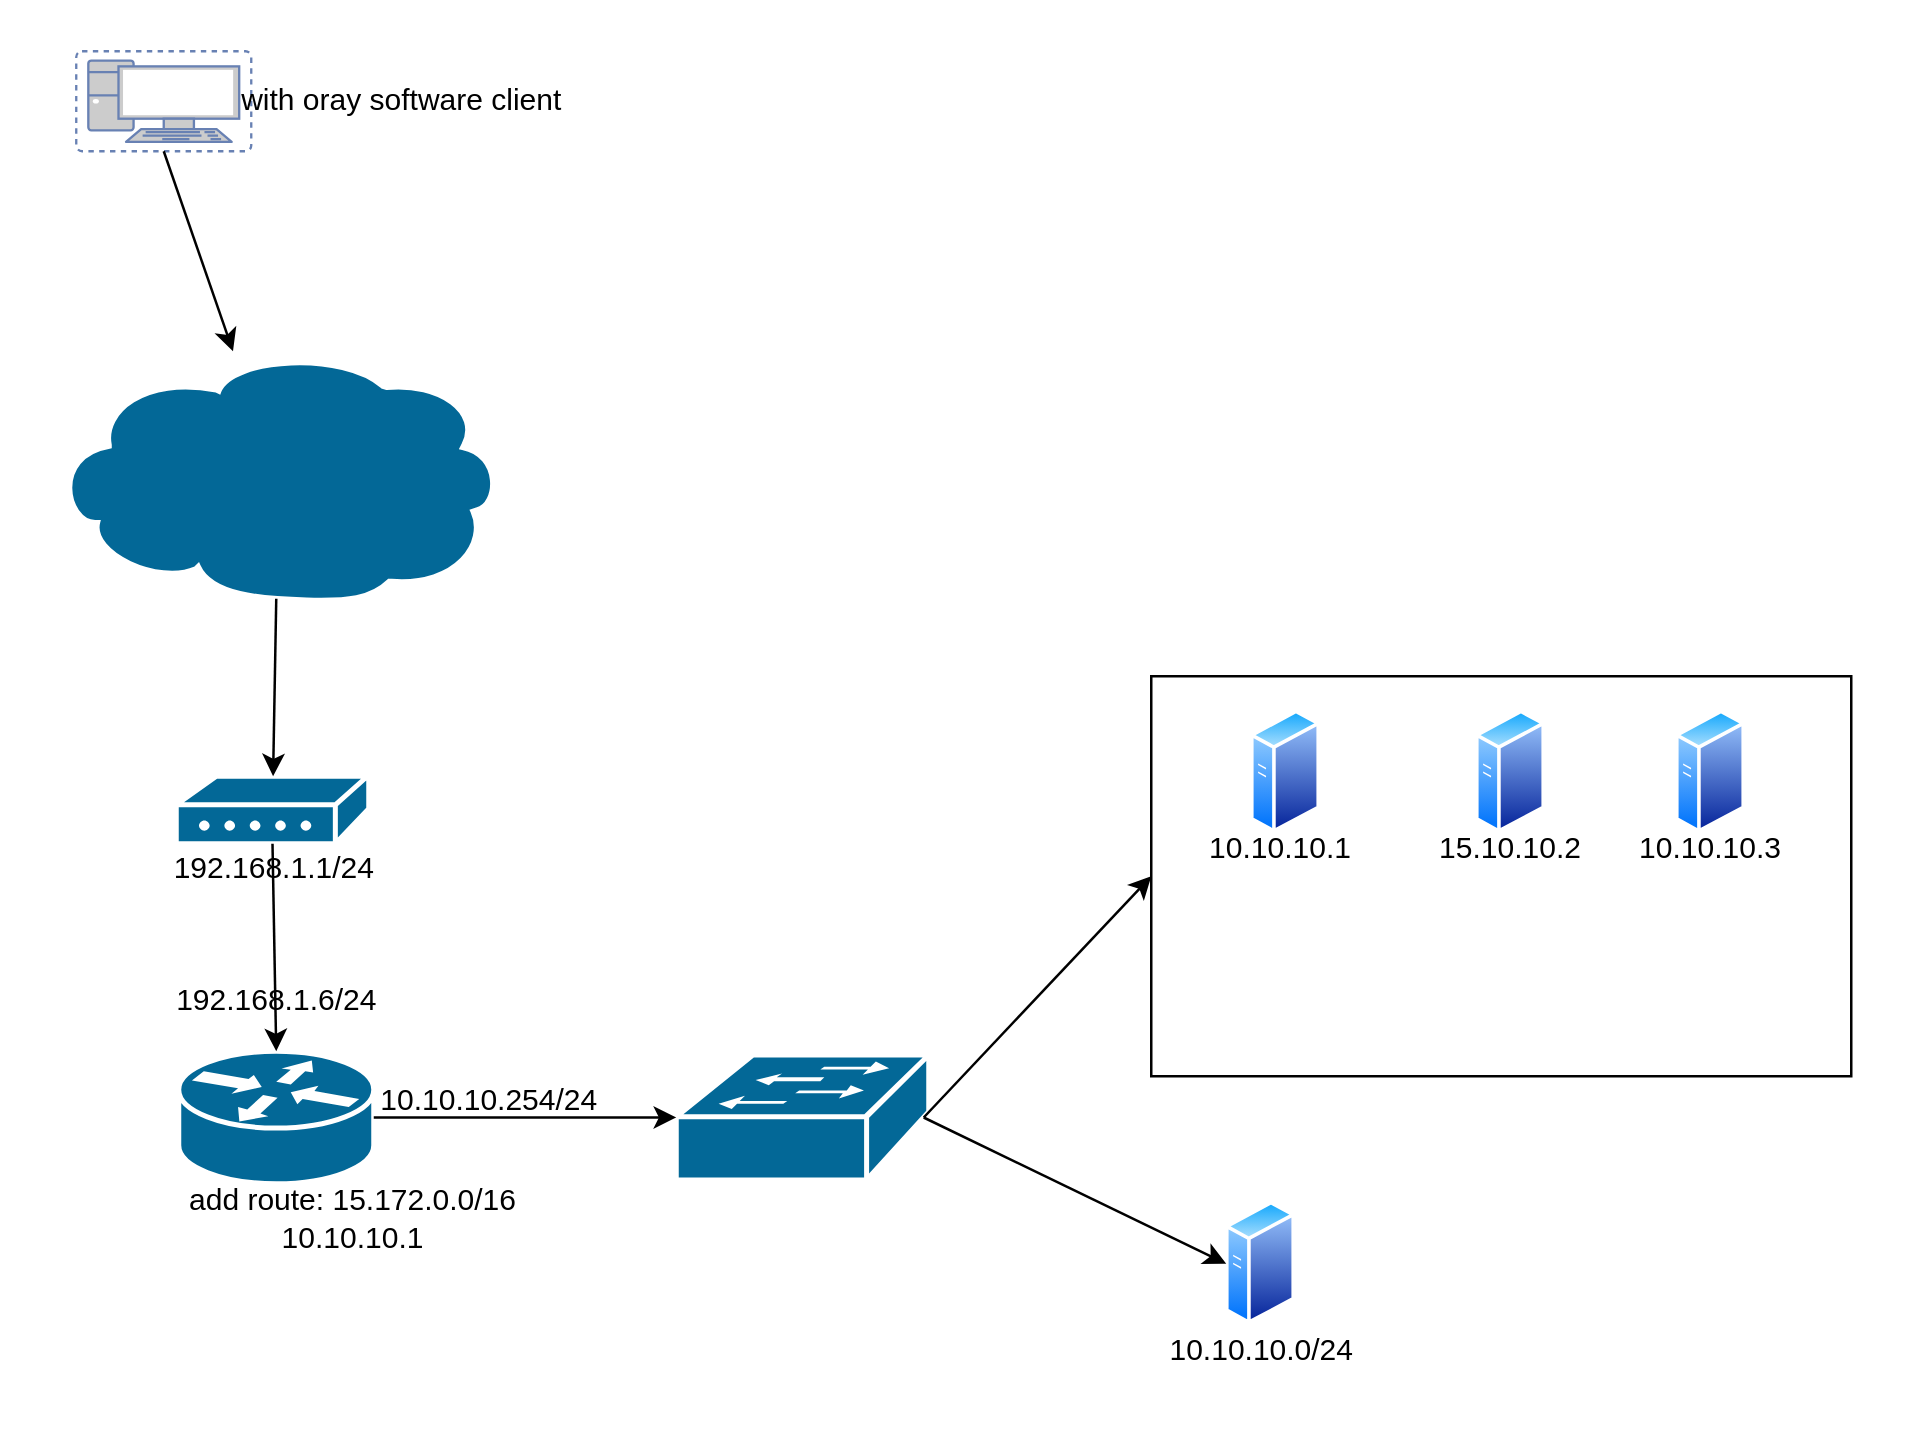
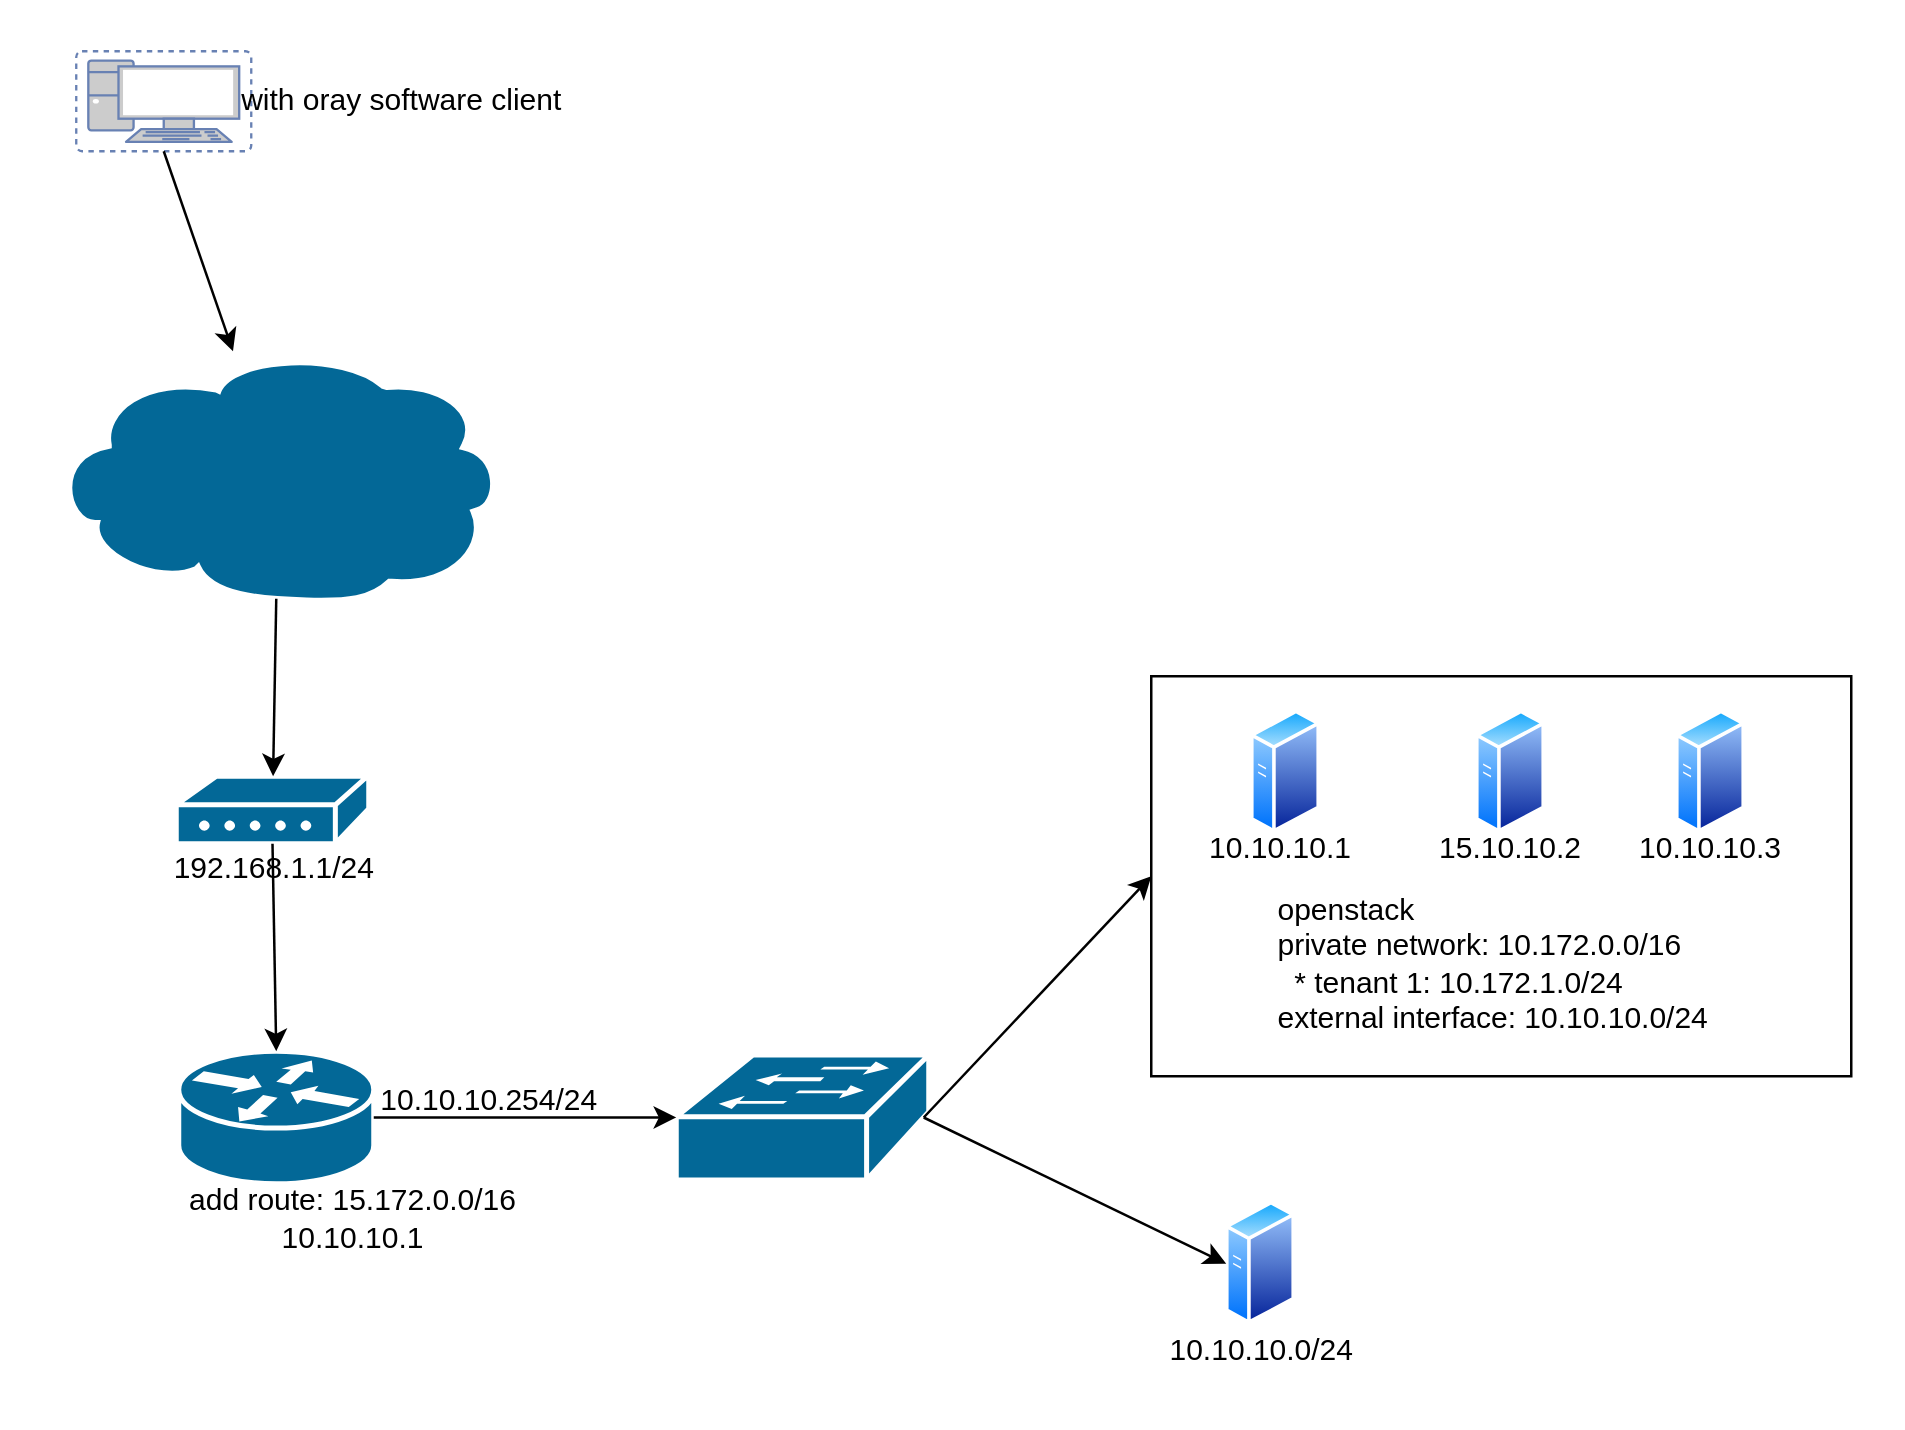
node "openstack private network: 10.172.0.0/16 * tenant 1: 10.172.1.0/24 external interface: 10.10.10.0/24": added
node "192.168.1.6/24": removed
